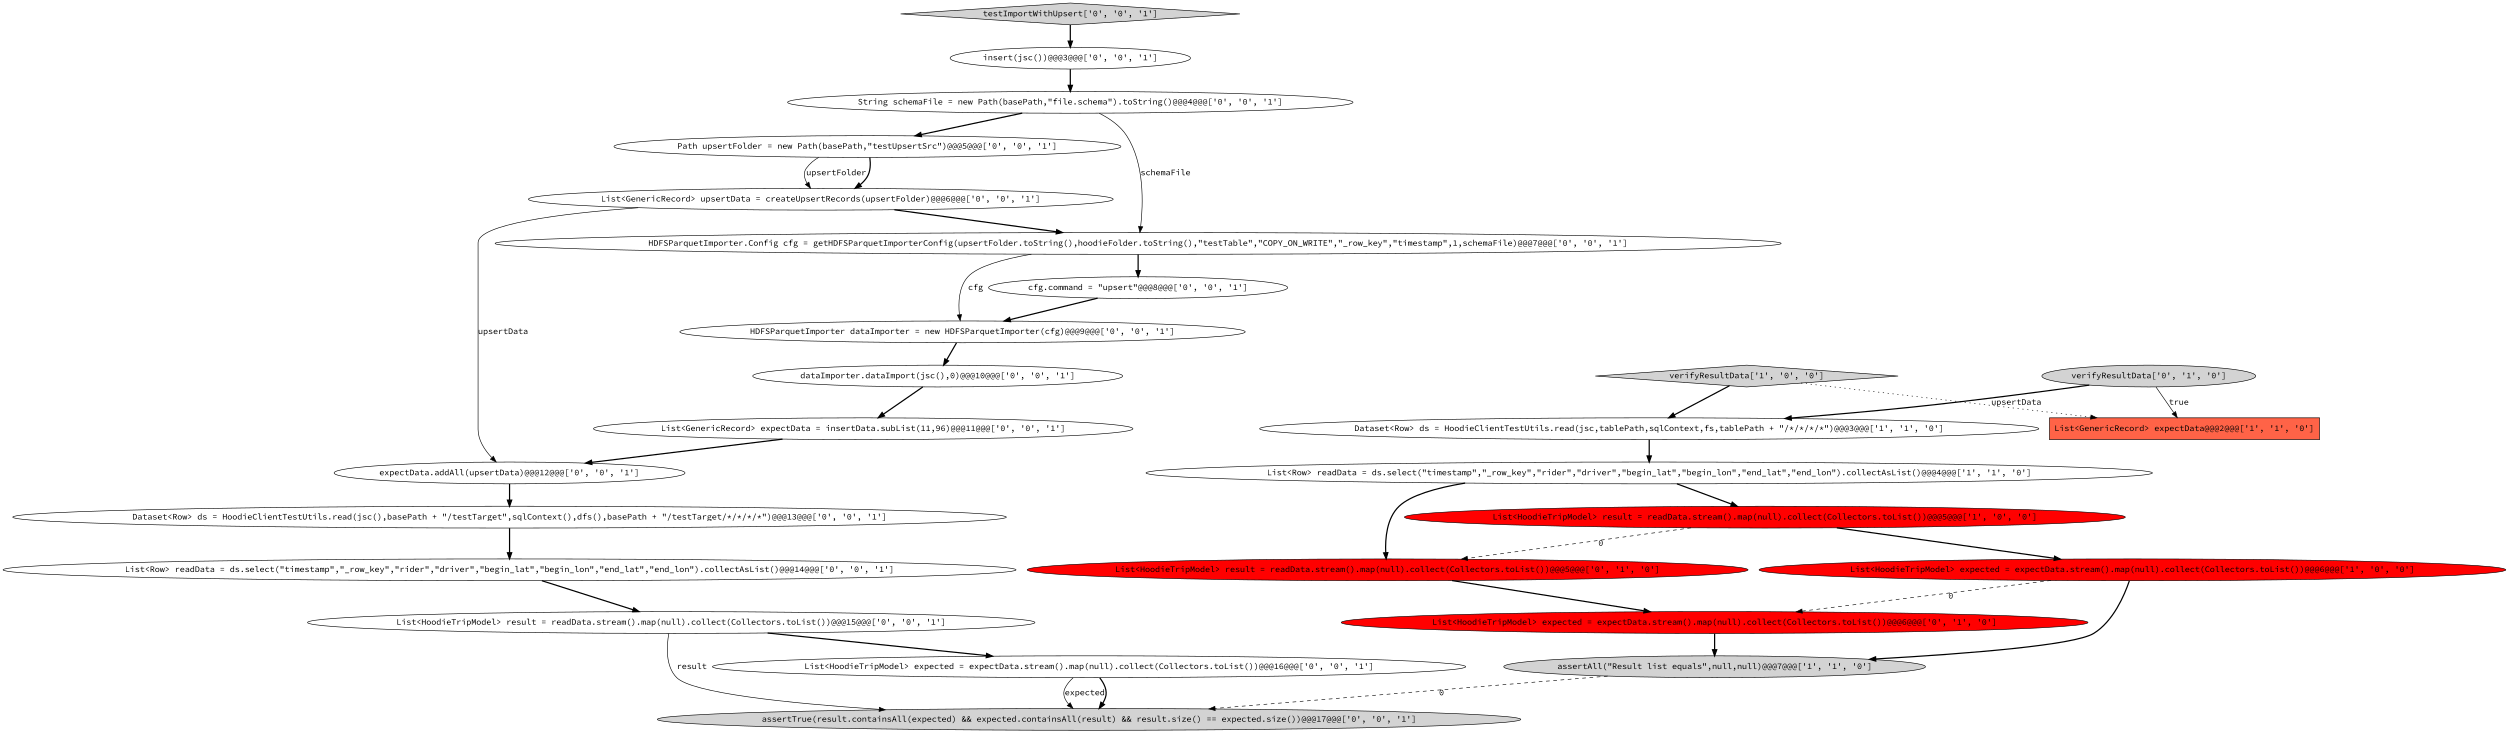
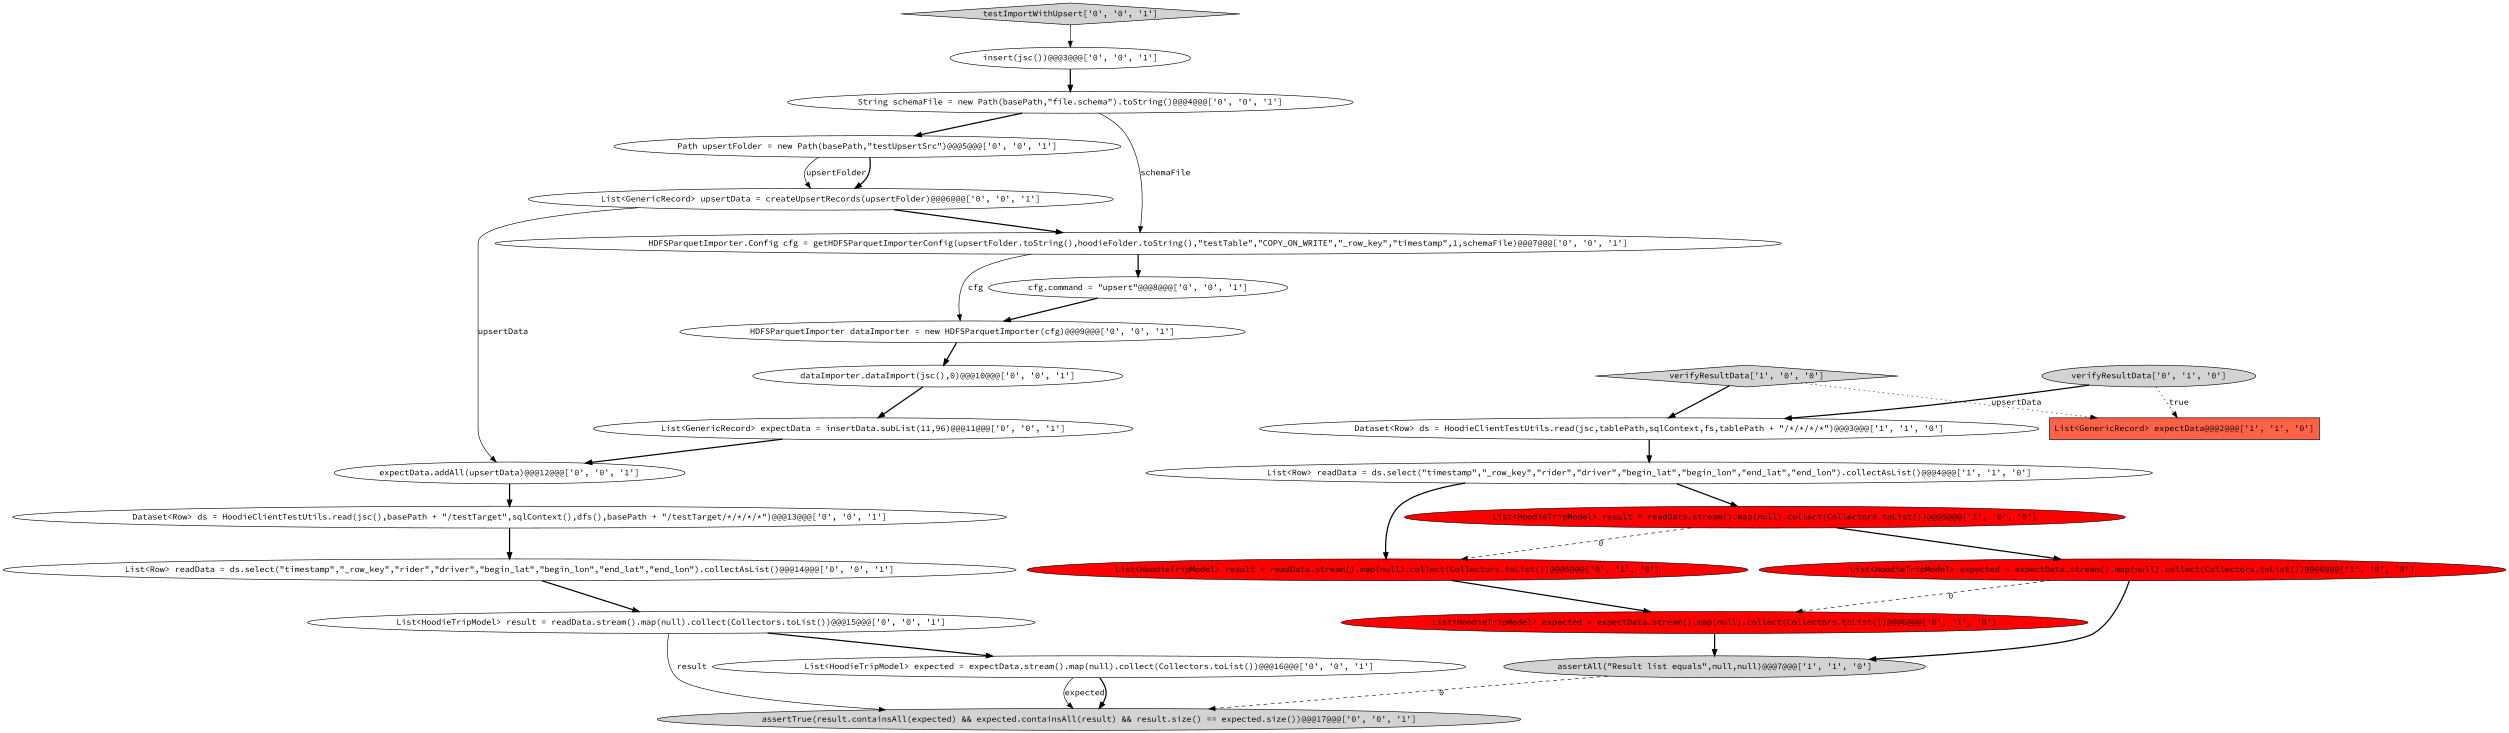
edge "testImportWithUpsert['0', '0', '1']" -> "insert(jsc())@@@3@@@['0', '0', '1']": style bold -> solid
edge "verifyResultData['0', '1', '0']" -> "List<GenericRecord> expectData@@@2@@@['1', '1', '0']": style solid -> dotted
